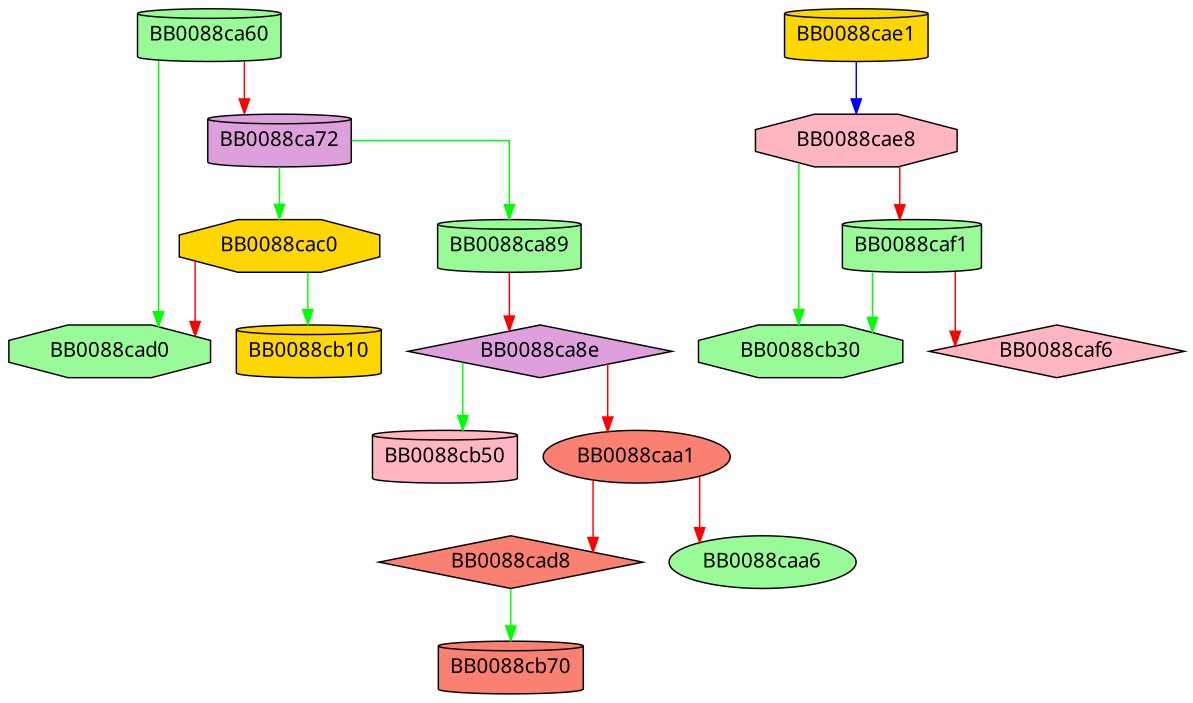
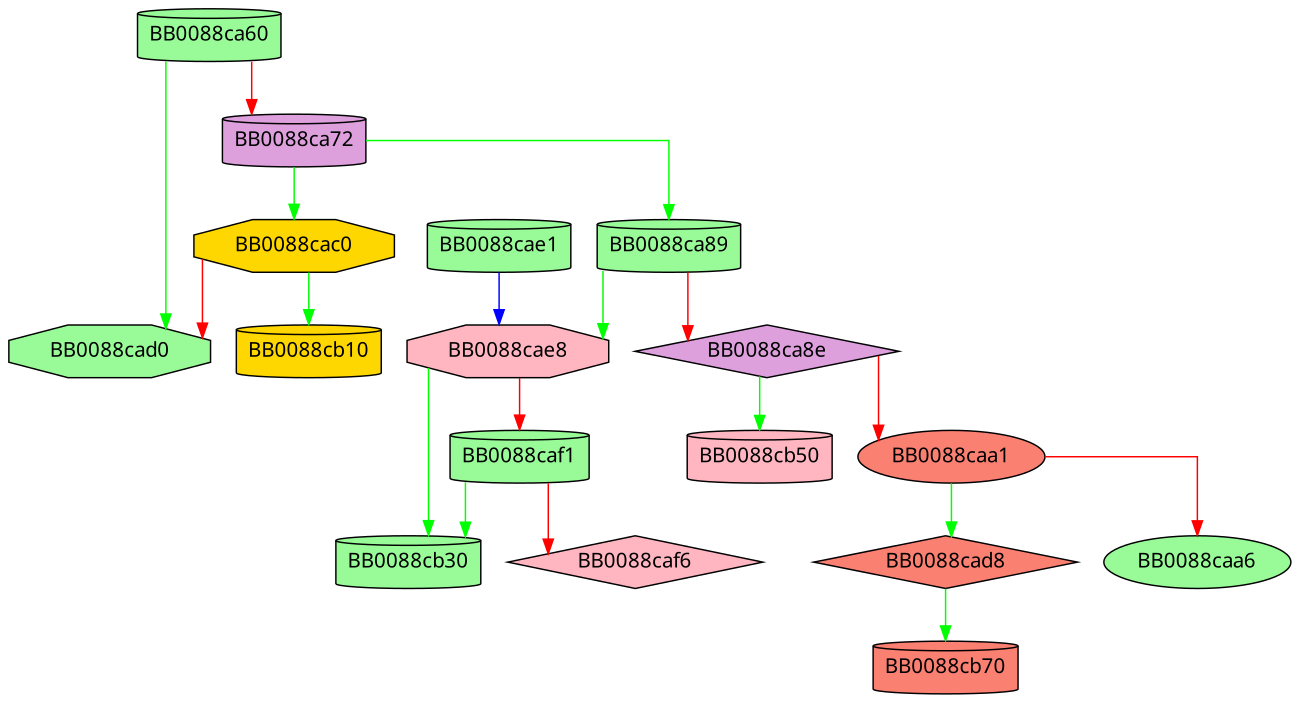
node "BB0088cae1": fillcolor gold -> palegreen
edge "BB0088ca89" -> "BB0088cae8": added
node "BB0088cb30": shape octagon -> cylinder
edge "BB0088caa1" -> "BB0088cad8": color red -> green
